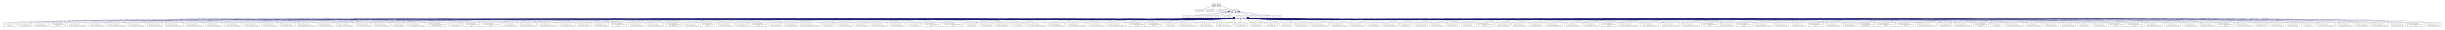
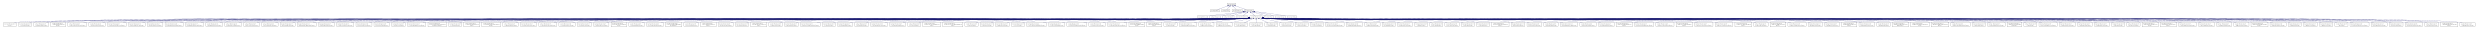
node "GenApi::IEnumerationT < LineSelectorEnums >": added
node "GenApi::IEnumerationT < SequenceConfigurationMode Enums >": added
